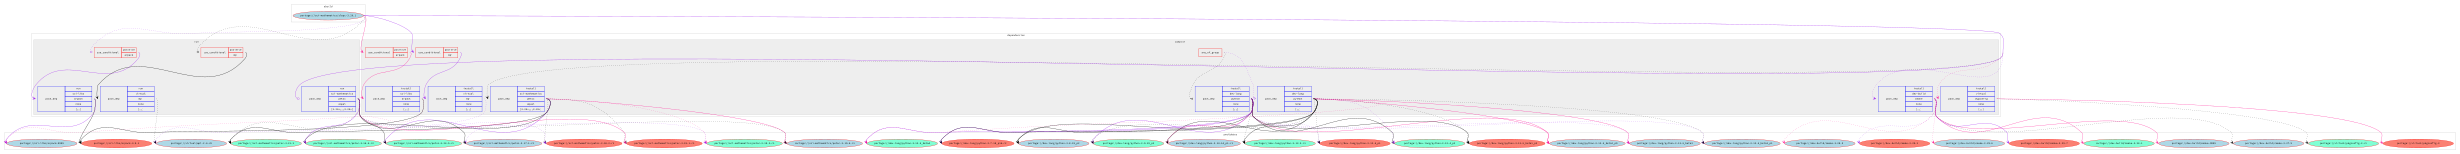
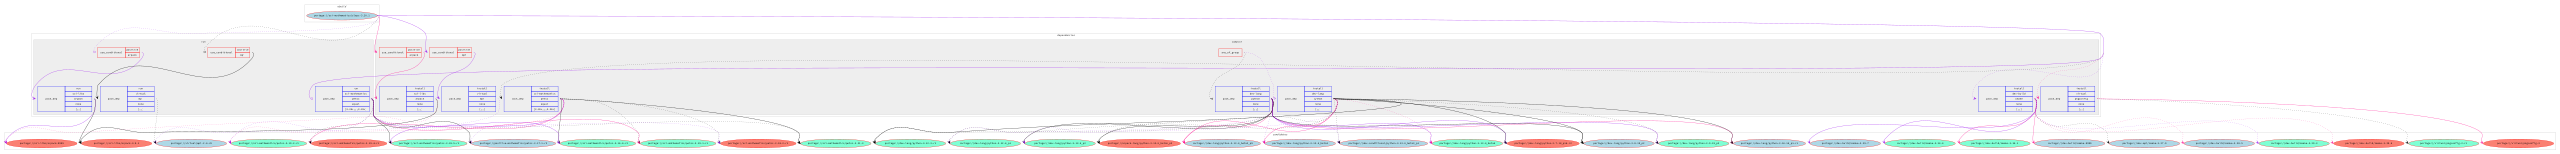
node "portage://sci-libs/arpack-9999": fillcolor lightblue -> salmon
node "portage://sci-mathematics/petsc-3.17.1-r2": label "portage://sci-mathematics/petsc-3.17.1-r2" -> "portage://positive-mathematics/petsc-3.17.1-r2"
node "portage://sci-mathematics/petsc-3.19.1-r1": fillcolor salmon -> aquamarine
node "portage://sci-mathematics/petsc-3.19.4-r1": fillcolor lightblue -> salmon
node "portage://dev-lang/python-3.12.4_p1": fillcolor salmon -> aquamarine
node "portage://dev-lang/python-3.13.0_beta1_p3": label "portage://dev-lang/python-3.13.0_beta1_p3" -> "portage://arpack-lang/python-3.13.0_beta1_p3"
node "portage://dev-lang/python-3.13.0_beta3_p1": label "portage://dev-lang/python-3.13.0_beta3_p1" -> "portage://dev-conditional/python-3.13.0_beta3_p1"
node "portage://dev-build/cmake-3.29.3": fillcolor salmon -> aquamarine
node "portage://dev-build/cmake-3.30.0": added
node "portage://dev-build/cmake-3.29.6": fillcolor lightblue -> salmon
node "portage://dev-build/cmake-3.29.7": fillcolor salmon -> lightblue
node "portage://dev-build/cmake-3.27.9": label "portage://dev-build/cmake-3.27.9" -> "portage://dev-mpi/cmake-3.27.9"
